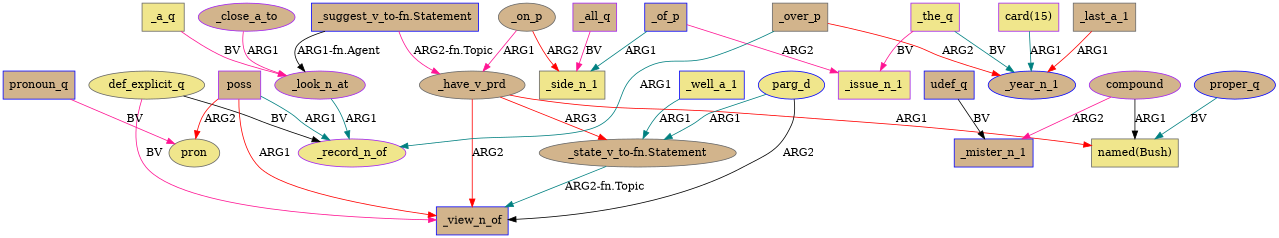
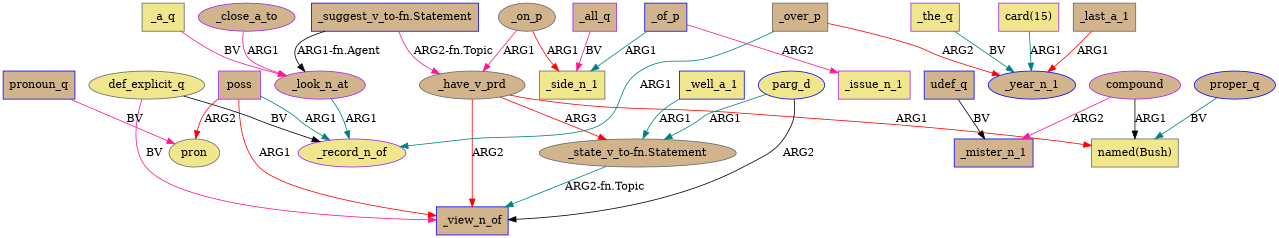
edge "_the_q" -> "_issue_n_1": removed, label "BV"
edge "_on_p" -> "_side_n_1": label "ARG2" -> "ARG1"
